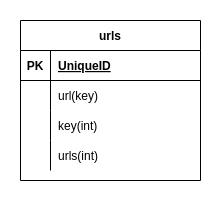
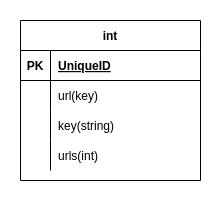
node "urls": label "urls" -> "int"
node "key(int)": label "key(int)" -> "key(string)"
